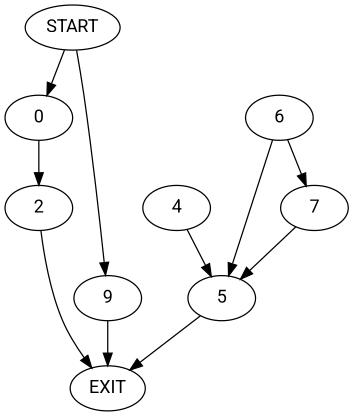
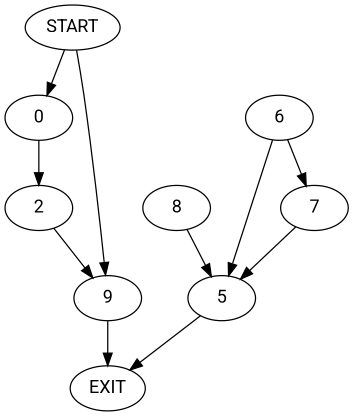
node "4": label "4" -> "8"
edge "2" -> "EXIT": now "2" -> "9"
